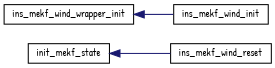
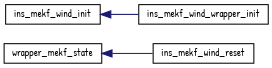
edge "ins_mekf_wind_init" -> "ins_mekf_wind_wrapper_init": reversed
node "init_mekf_state": label "init_mekf_state" -> "wrapper_mekf_state"
